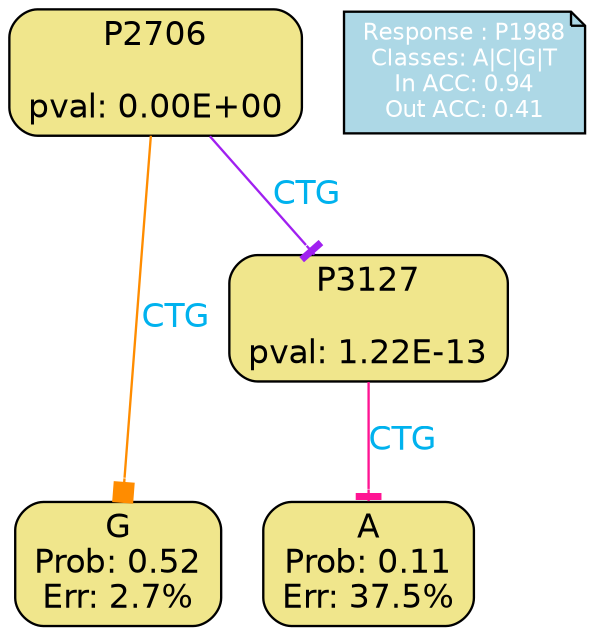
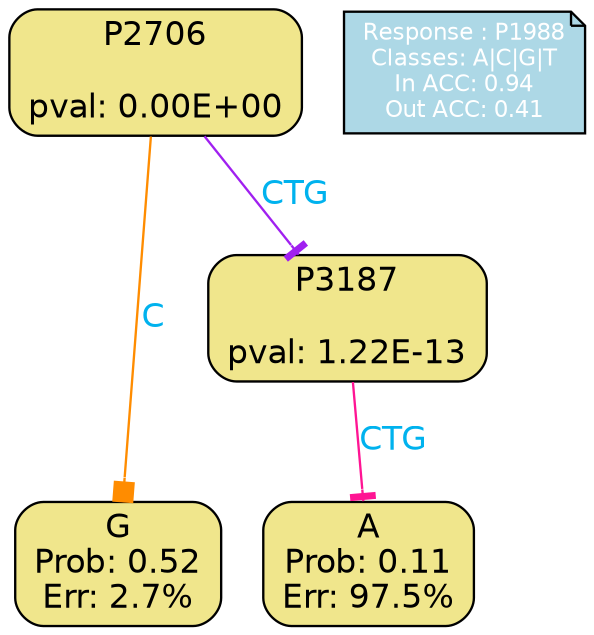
edge "P2706 pval: 0.00E+00" -> "G Prob: 0.52 Err: 2.7%": label "CTG" -> "C"
node "P3127 pval: 1.22E-13": label "P3127 pval: 1.22E-13" -> "P3187 pval: 1.22E-13"
node "A Prob: 0.11 Err: 37.5%": label "A Prob: 0.11 Err: 37.5%" -> "A Prob: 0.11 Err: 97.5%"
